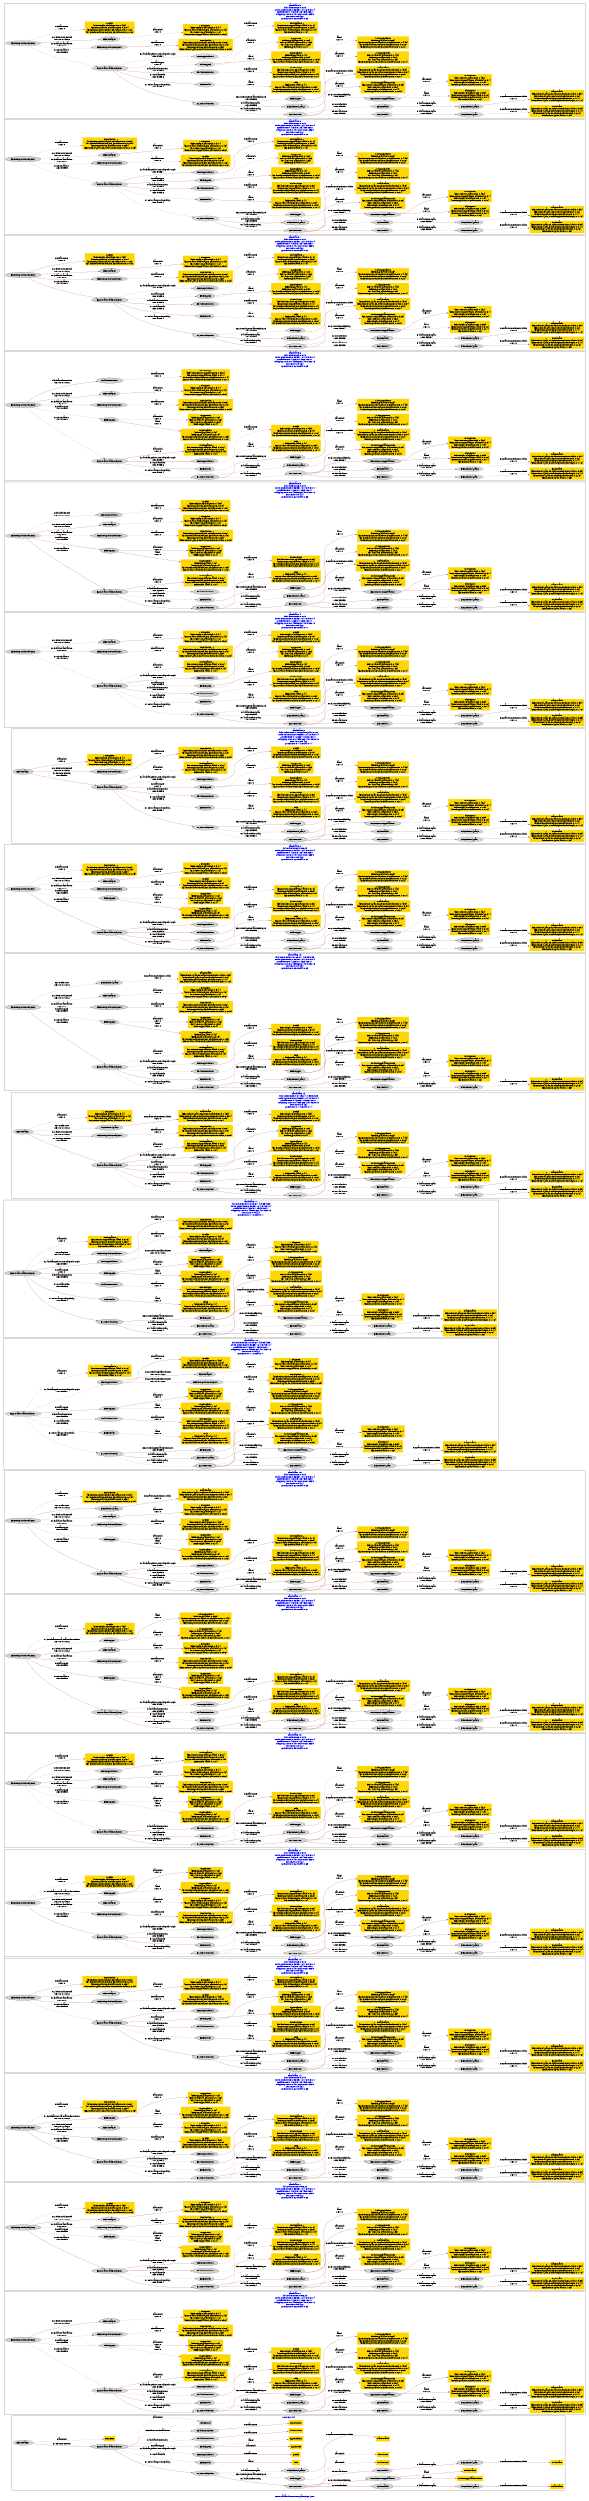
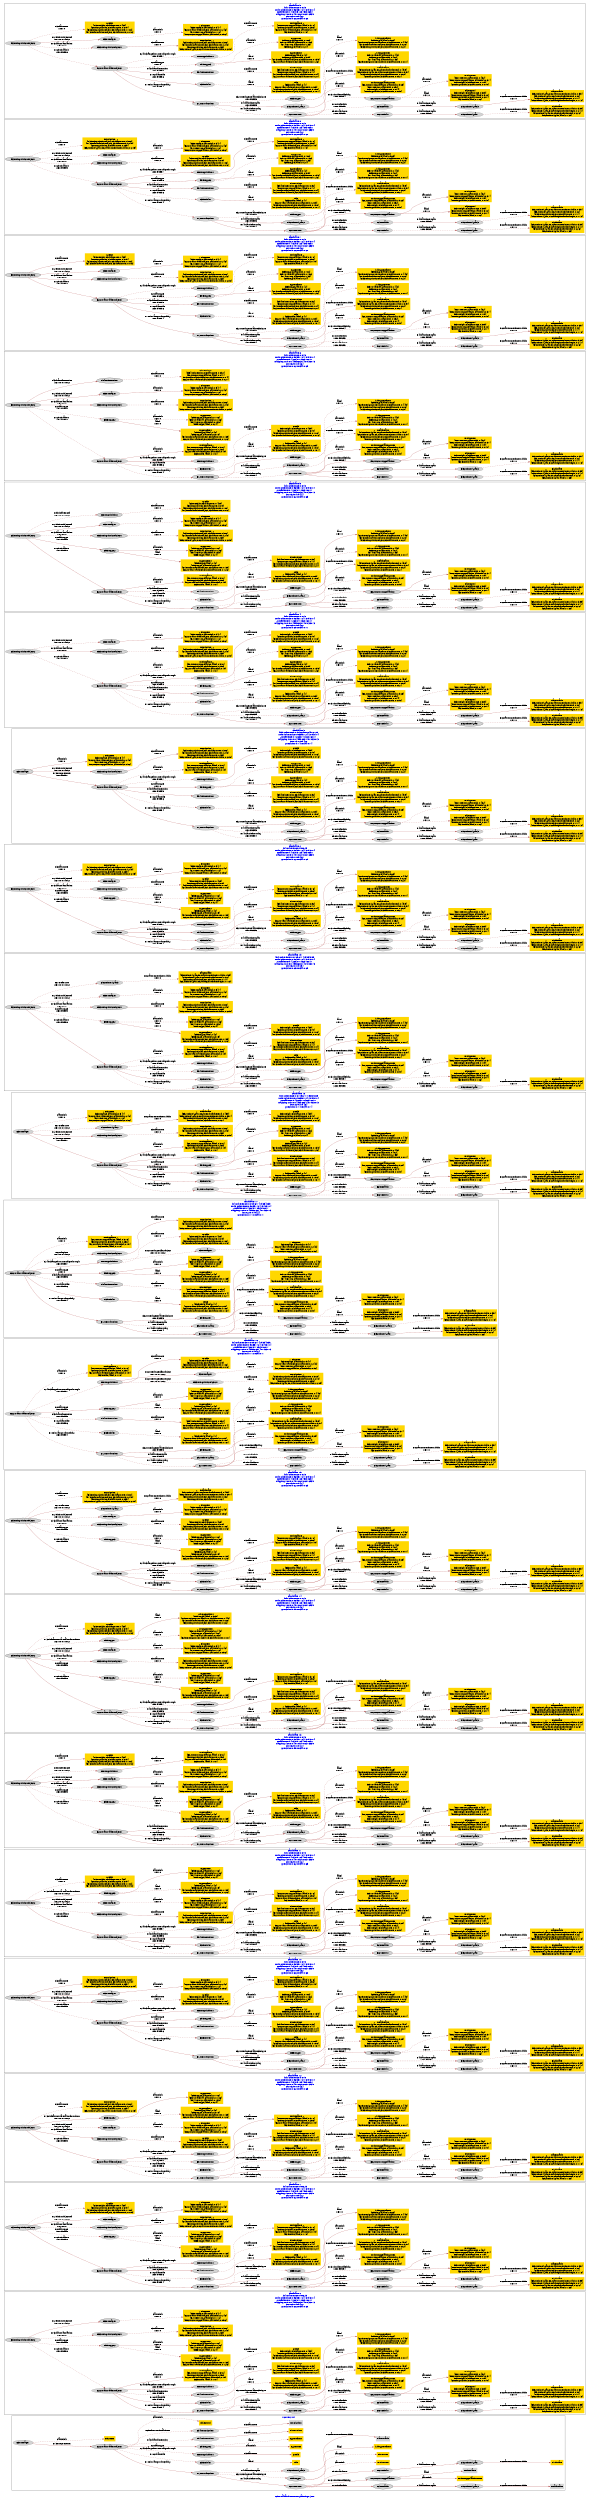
node "Object_uri": fillcolor lightgray -> gold
node "Inscription": fillcolor gold -> lightgray
node "Date_made": fillcolor gold -> lightgray
node "Subtype_of_Art": added
node "ArtistName": fillcolor gold -> lightgray
node "DeathDate": fillcolor gold -> lightgray
